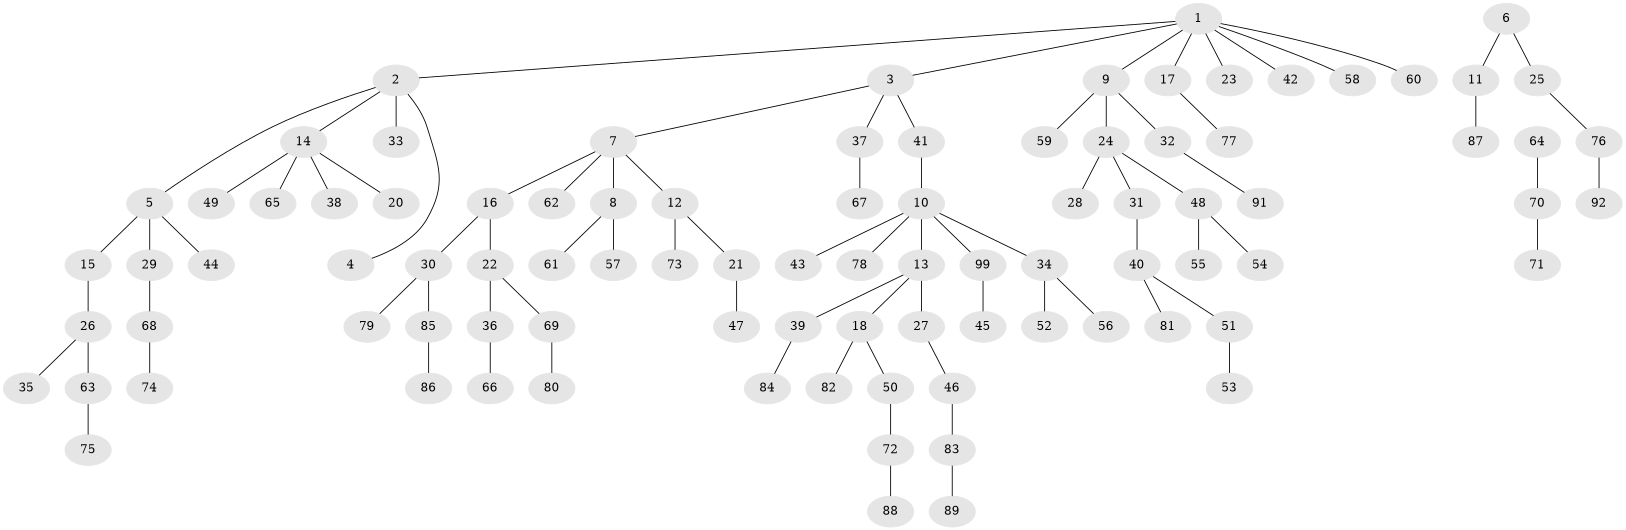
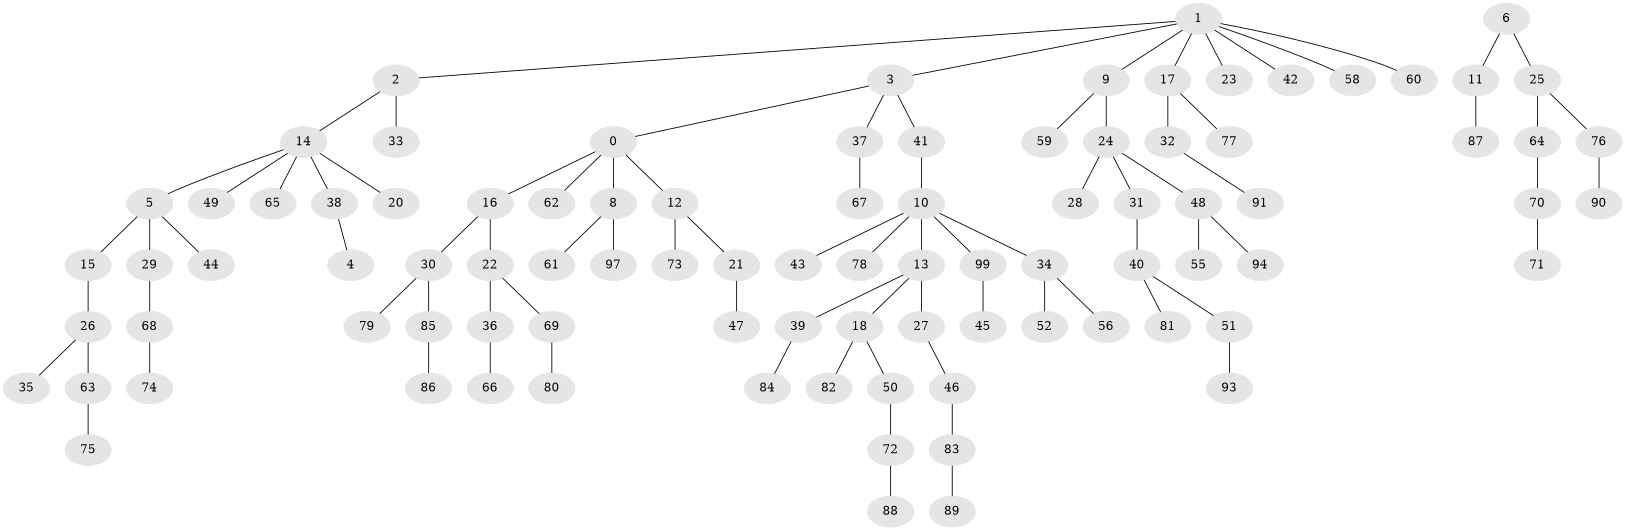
edge "9" -- "32": now "17" -- "32"
edge "25" -- "64": added
edge "2" -- "5": now "14" -- "5"
node "7": label "7" -> "0"
edge "2" -- "4": now "38" -- "4"
node "92": label "92" -> "90"
node "57": label "57" -> "97"
node "54": label "54" -> "94"
node "53": label "53" -> "93"
